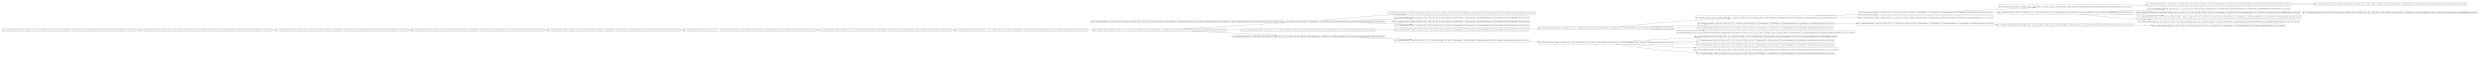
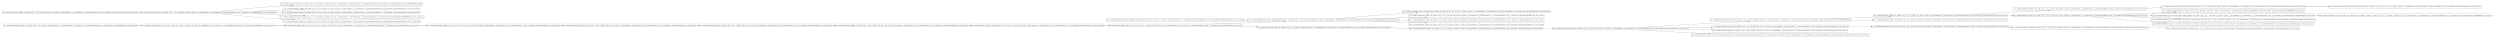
node "type = XCUIElementTypeToolbar": removed
